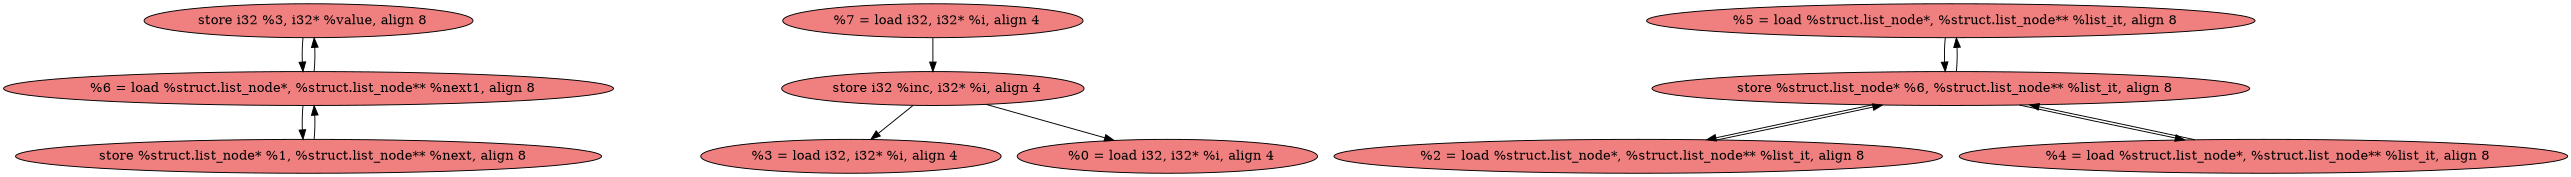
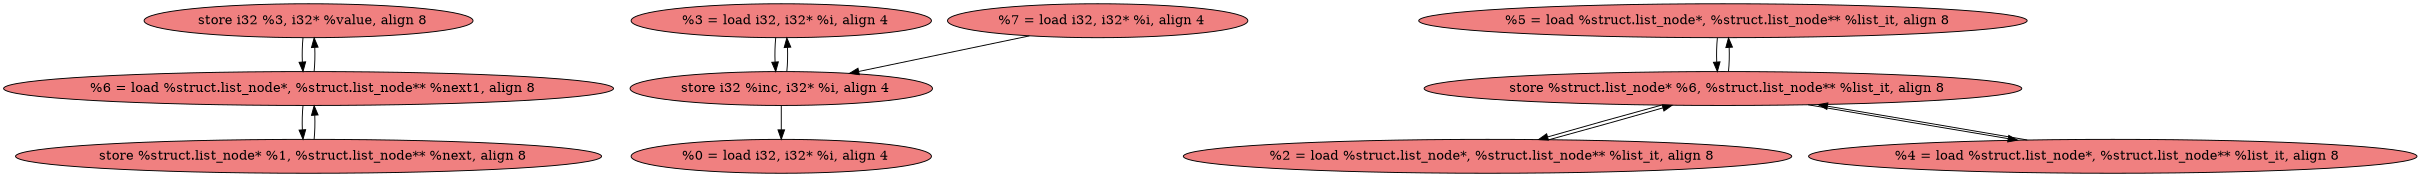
edge "%3 = load i32, i32* %i, align 4" -> "store i32 %inc, i32* %i, align 4": added
